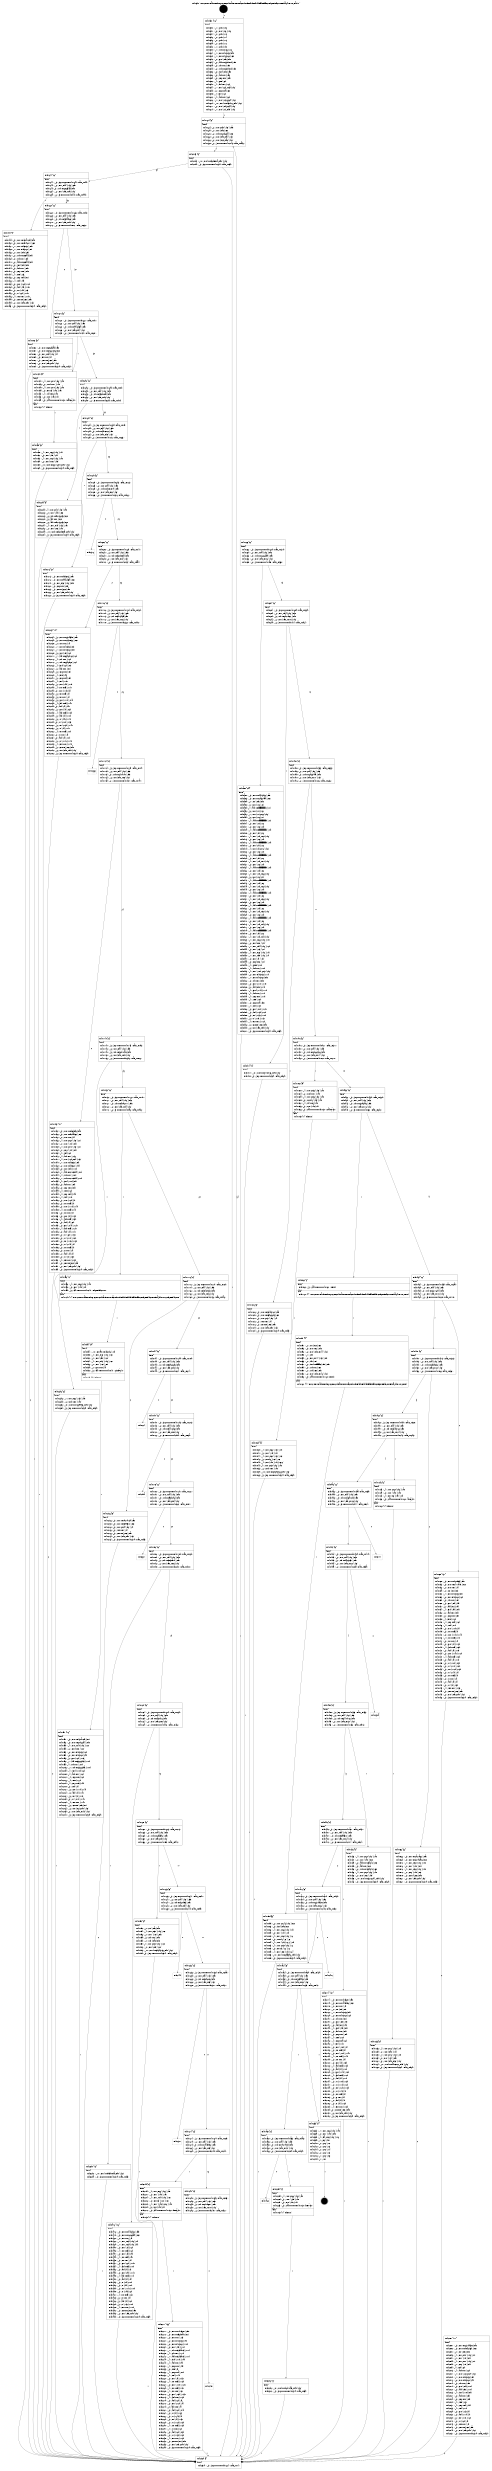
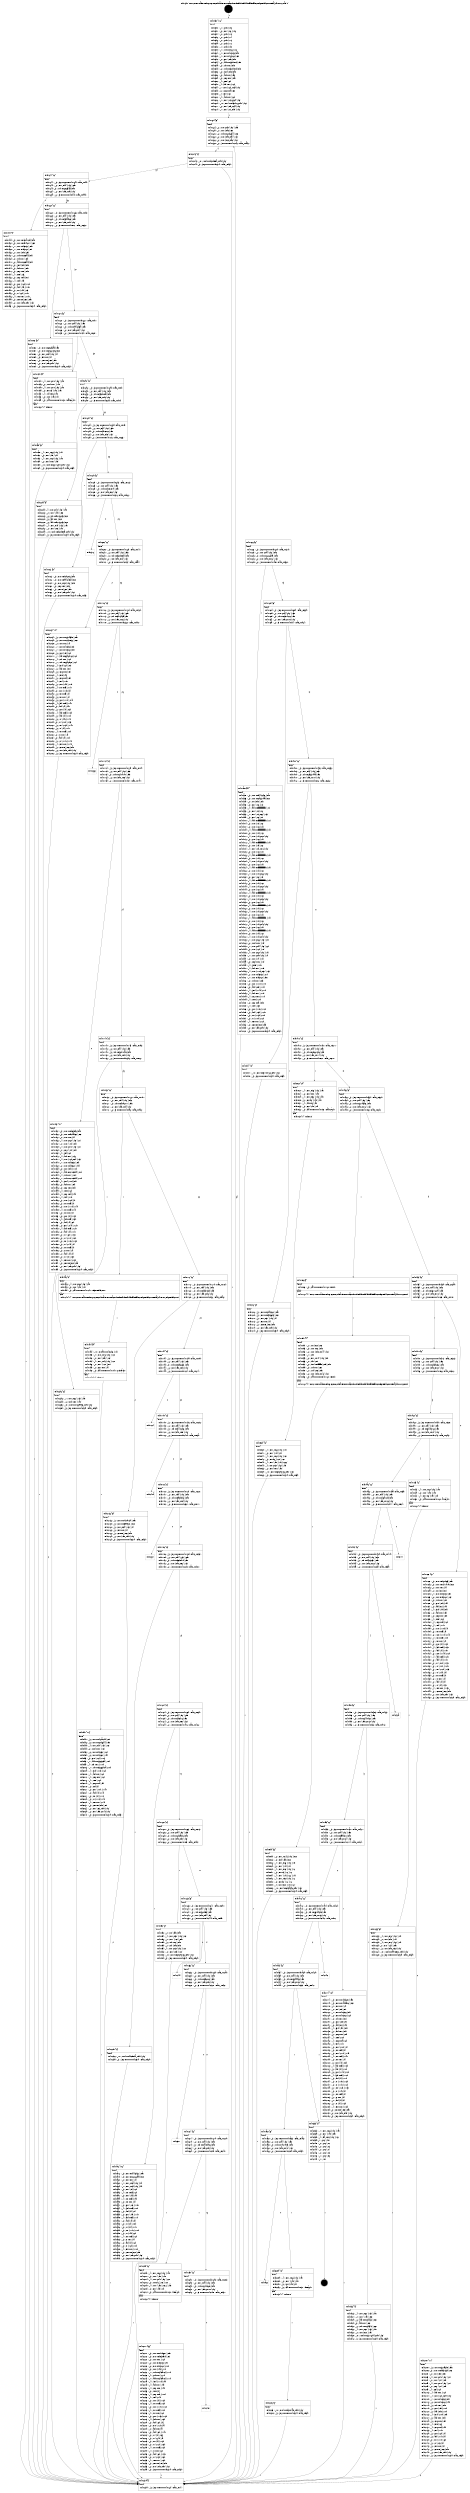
node "0x401e68 [36]": removed
